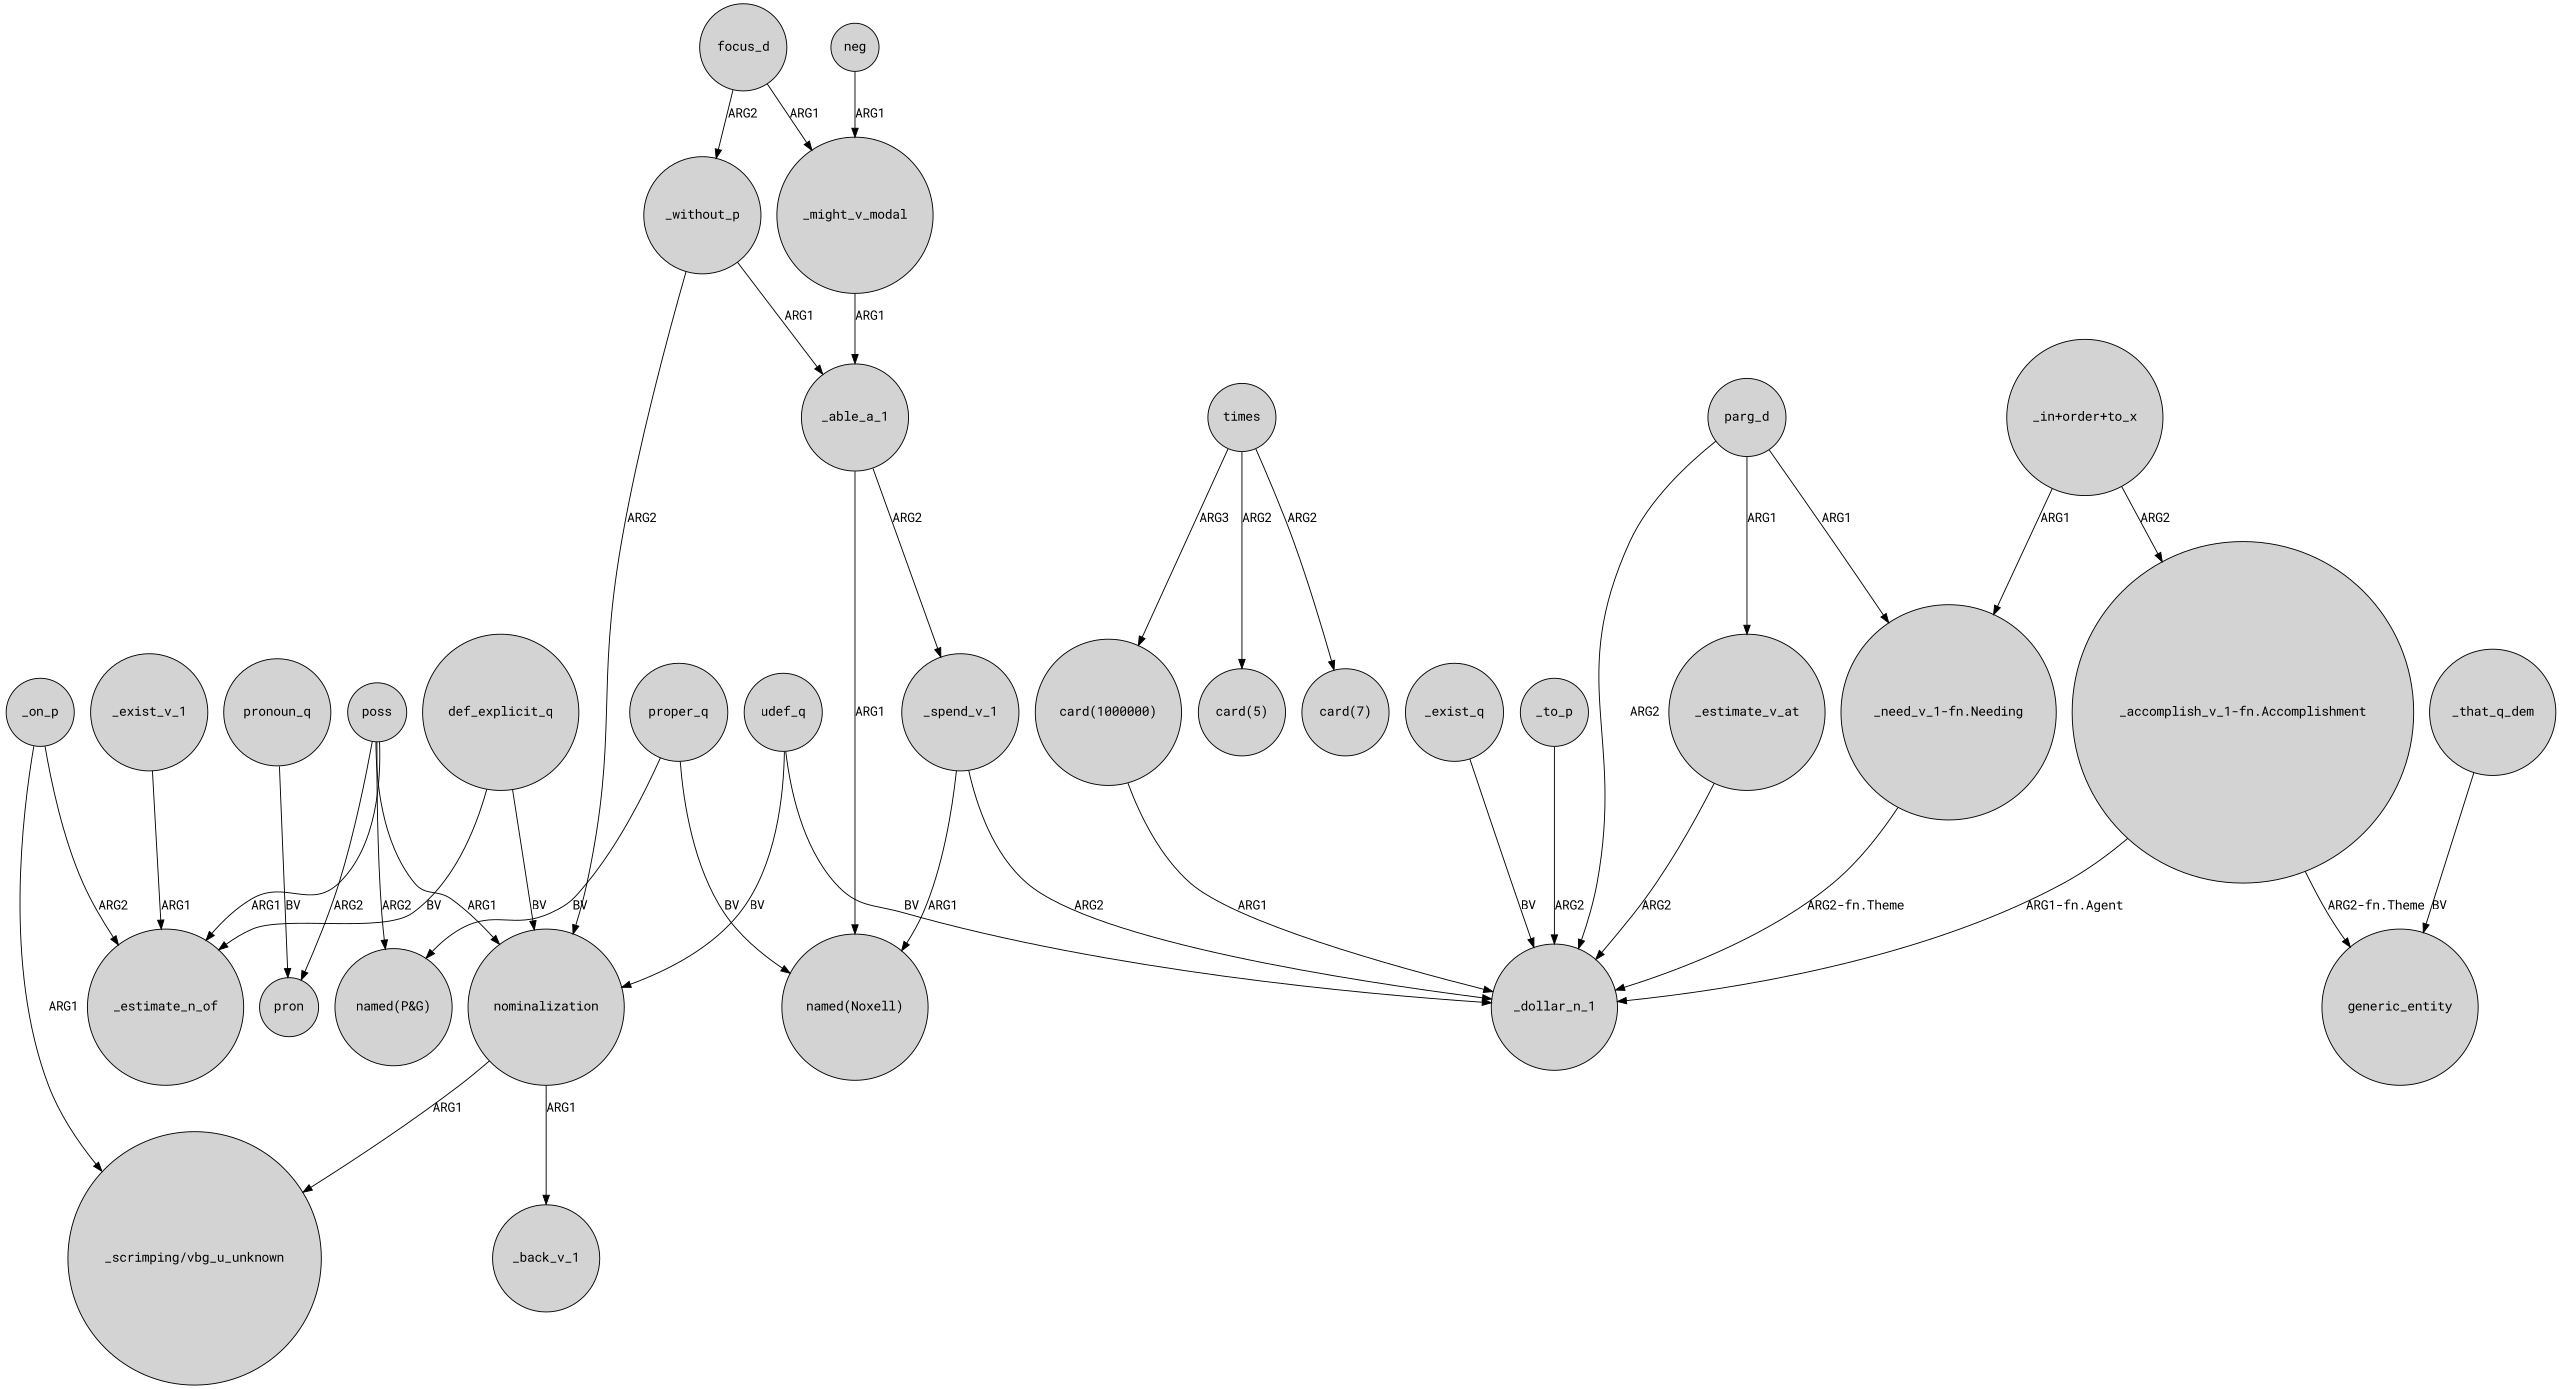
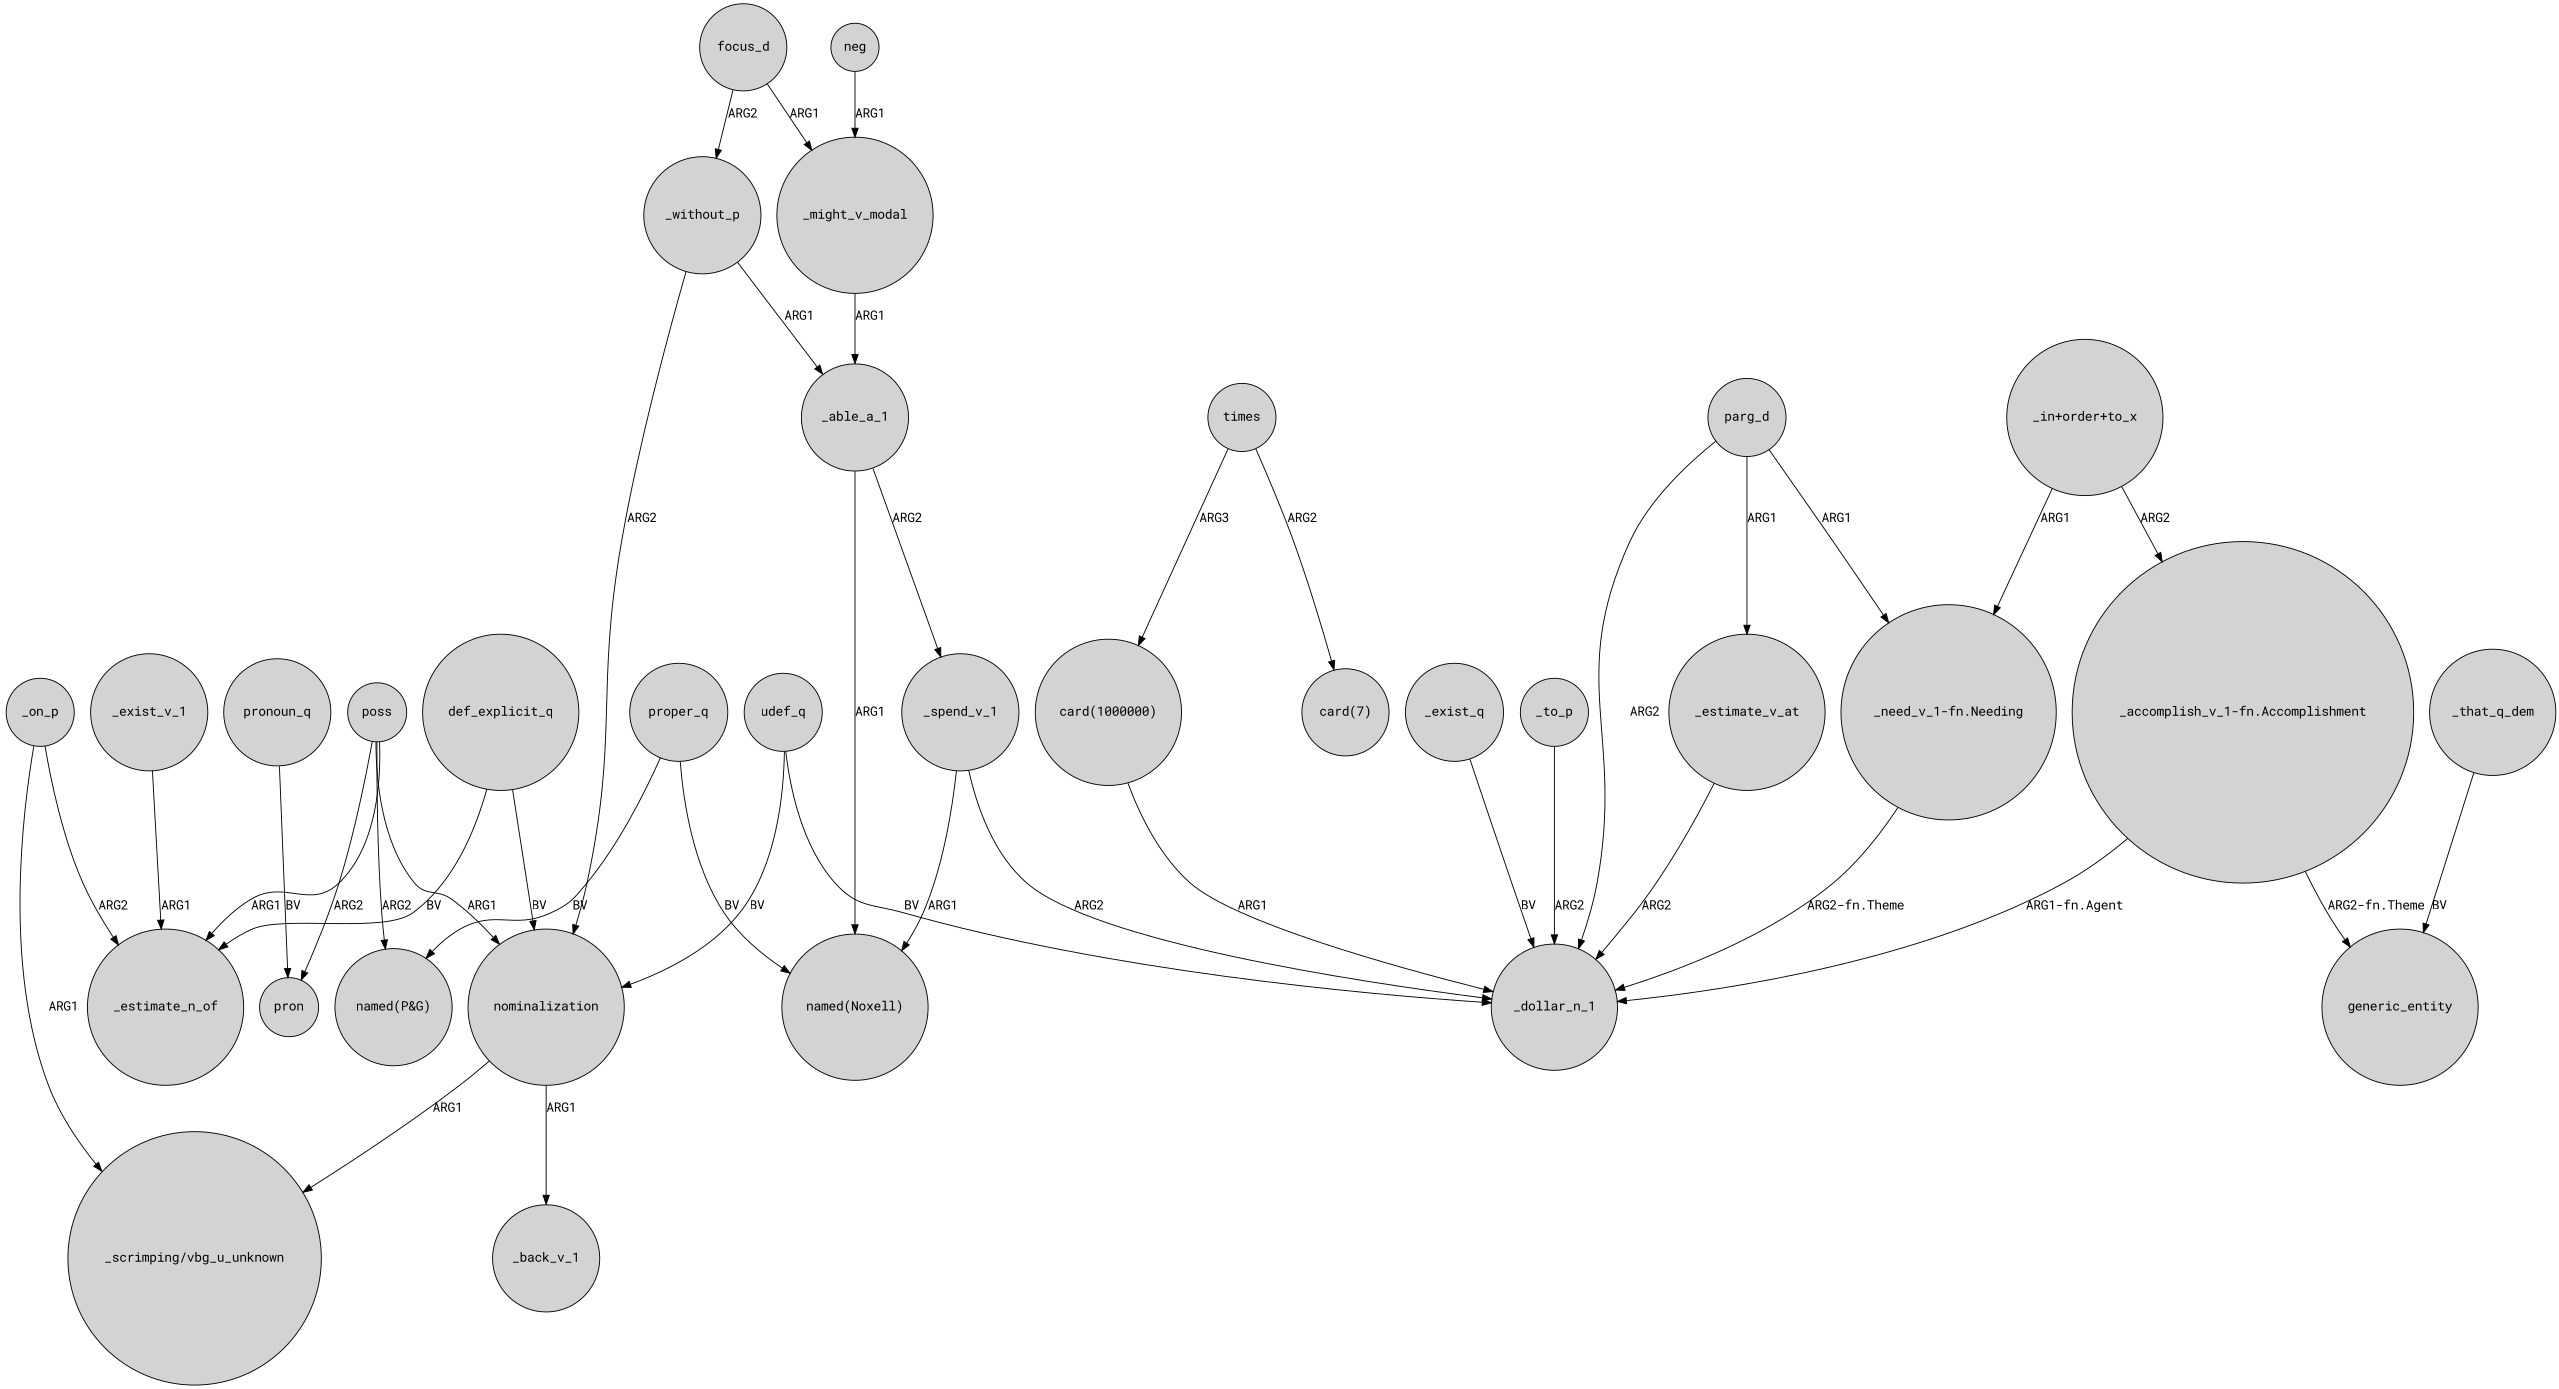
node "card(5)": removed
